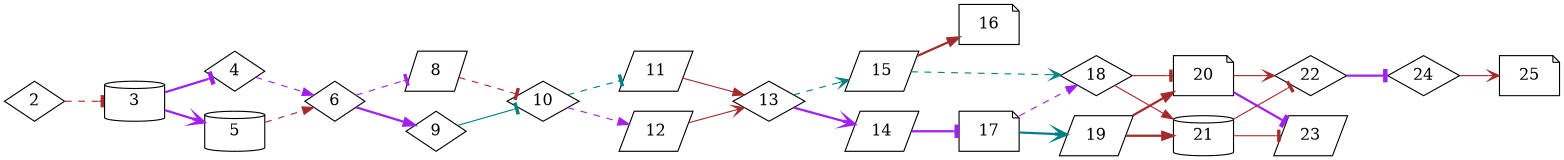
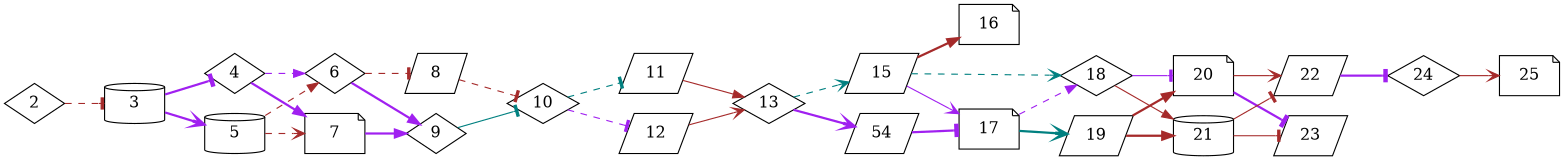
edge "18" -> "20": color brown -> purple
node "22": shape diamond -> parallelogram
edge "6" -> "8": color purple -> brown
edge "15" -> "17": added
edge "10" -> "12": arrowhead normal -> tee
node "14": label "14" -> "54"
node "7": added
